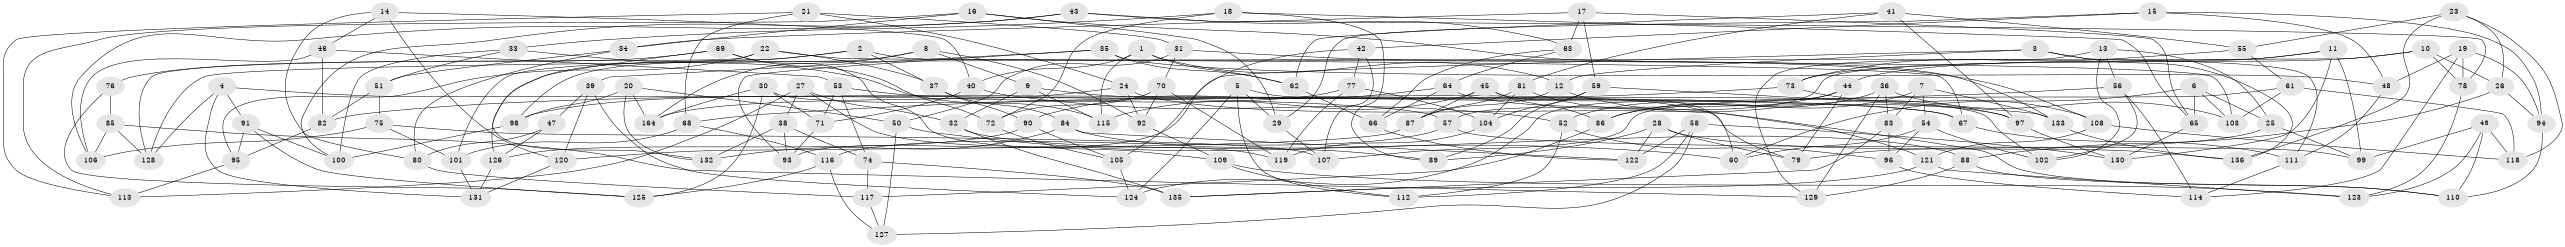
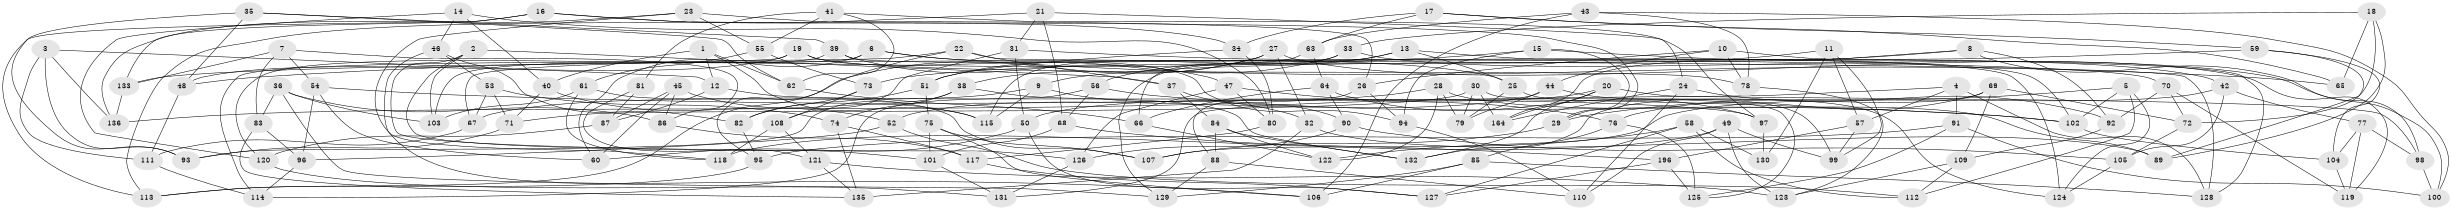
edge "47" -- "76": added
edge "81" -- "104": now "102" -- "104"
edge "65" -- "130": removed
node "116": label "116" -> "196"
